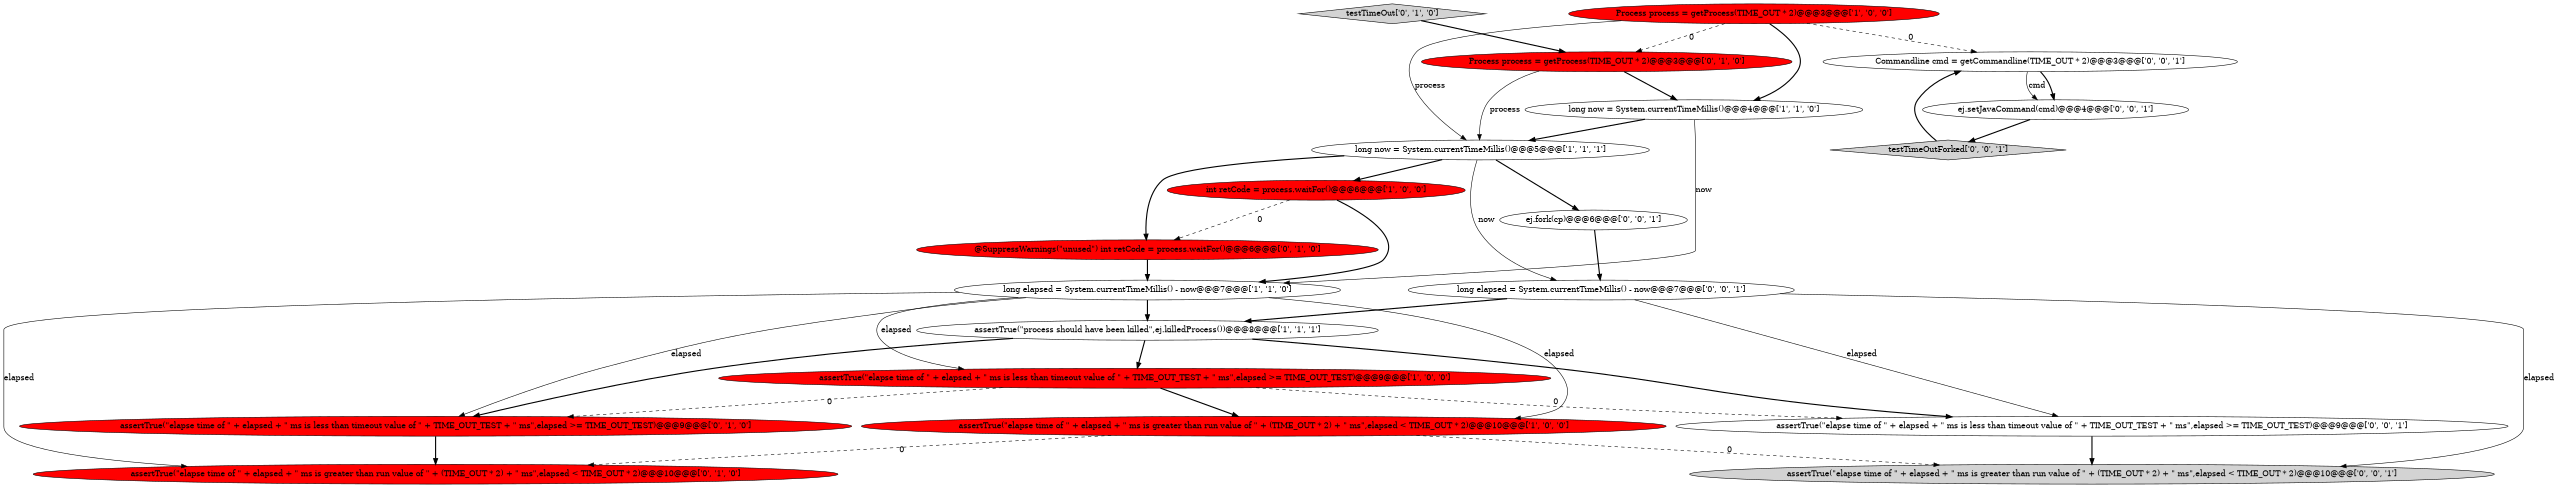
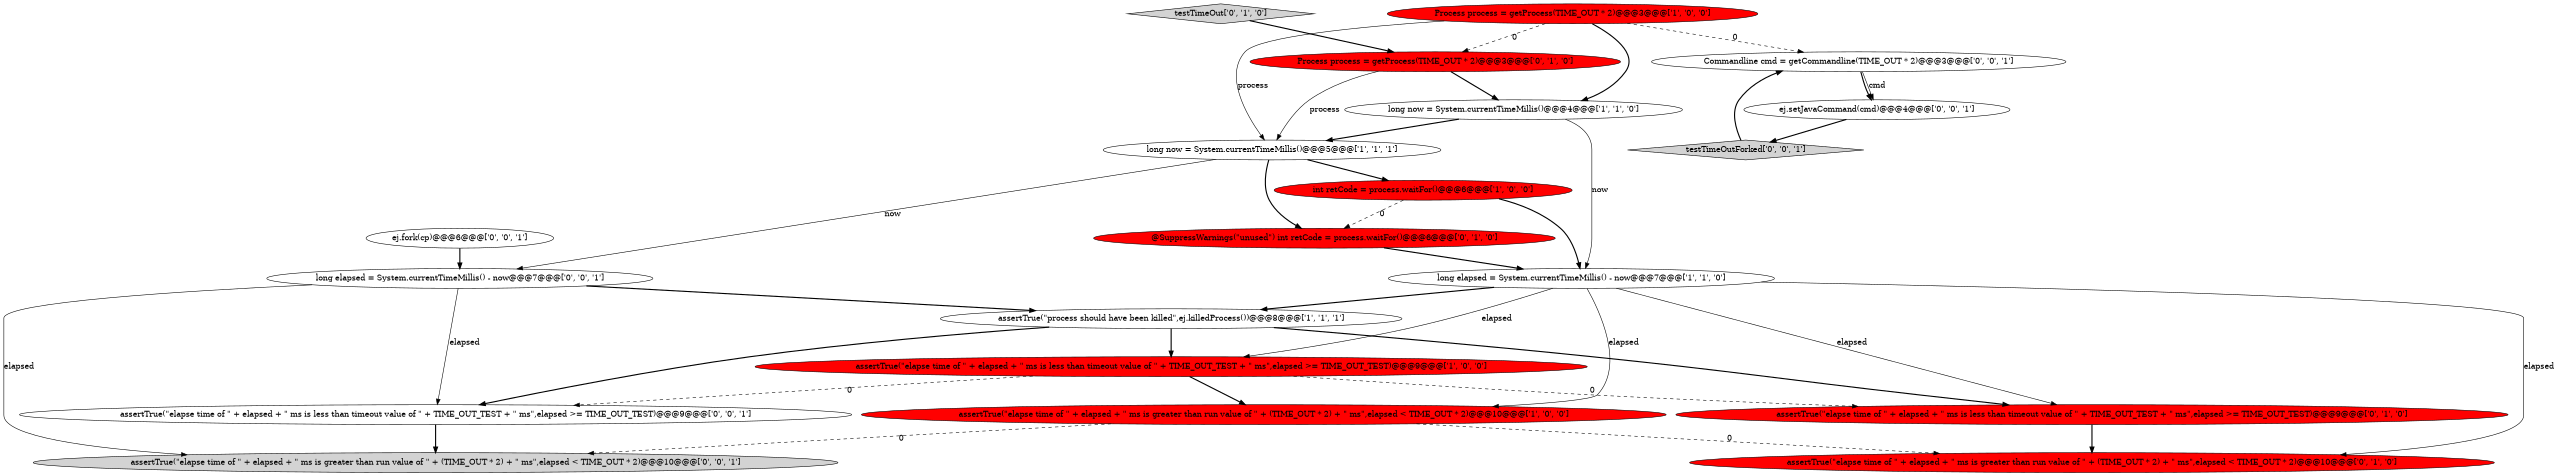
edge "long now = System.currentTimeMillis()@@@5@@@['1', '1', '1']" -> "ej.fork(cp)@@@6@@@['0', '0', '1']": removed
